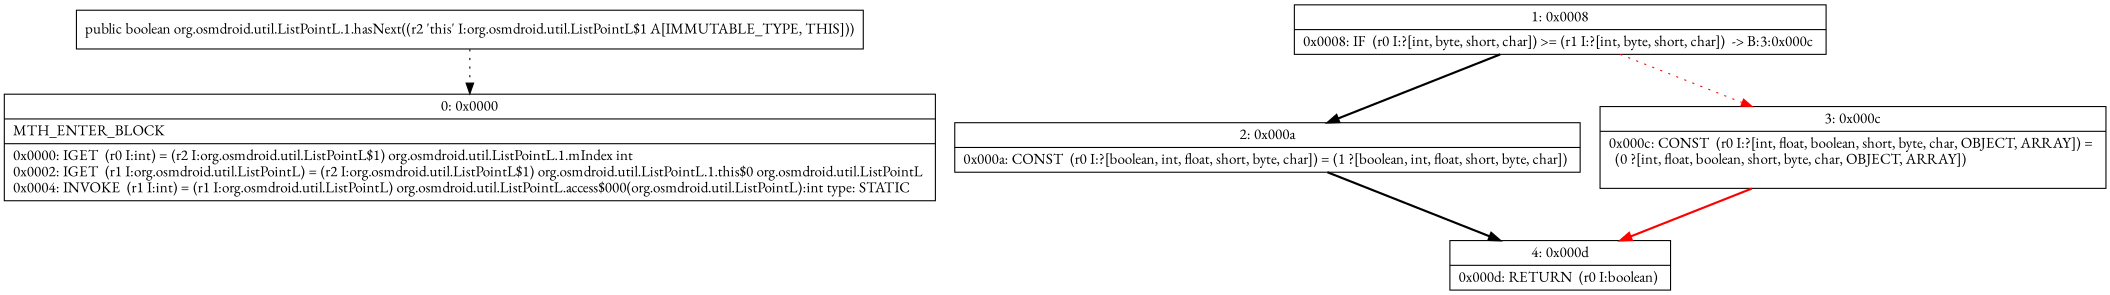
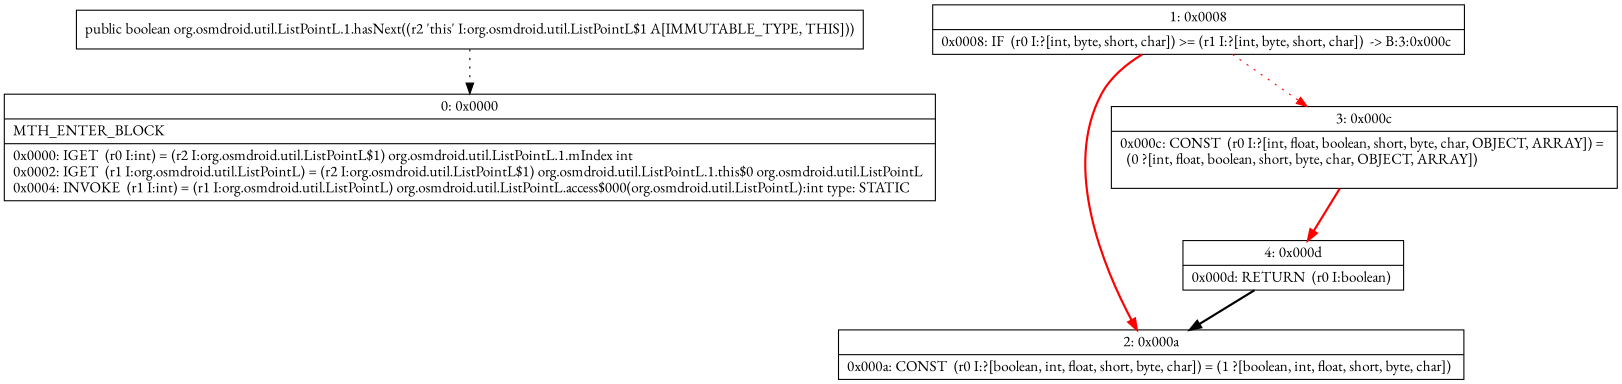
edge "1: 0x0008" -> "2: 0x000a": color black -> red
edge "2: 0x000a" -> "4: 0x000d": reversed
